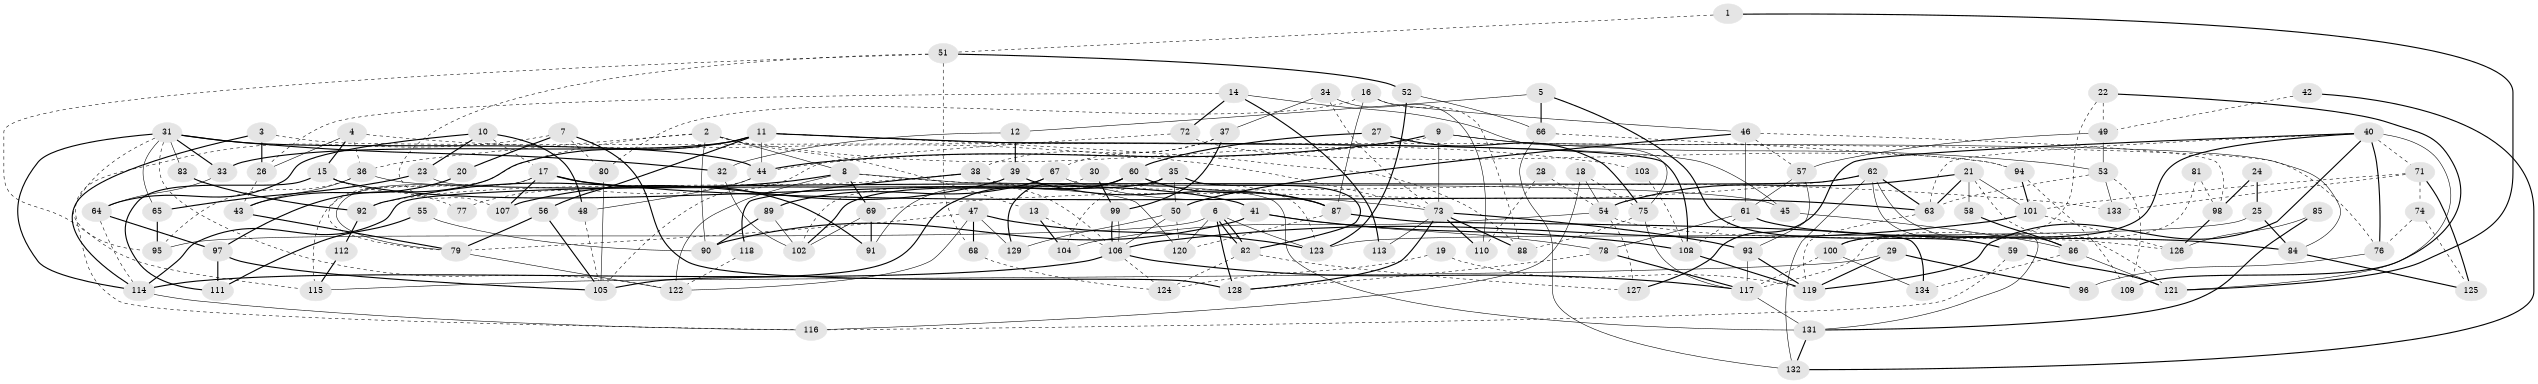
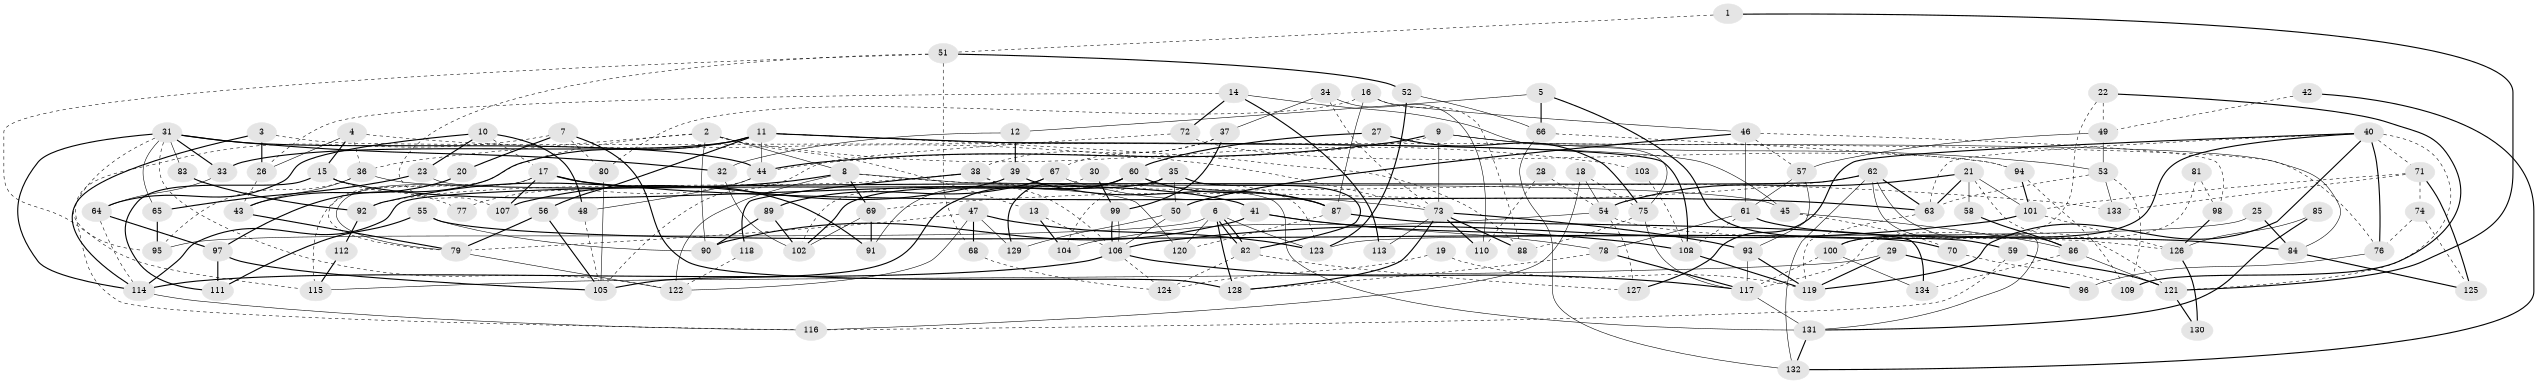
node "24": removed
edge "40" -- "121": style solid -> dashed
edge "89" -- "102": style solid -> bold
edge "50" -- "120": removed
node "70": added
node "130": added
